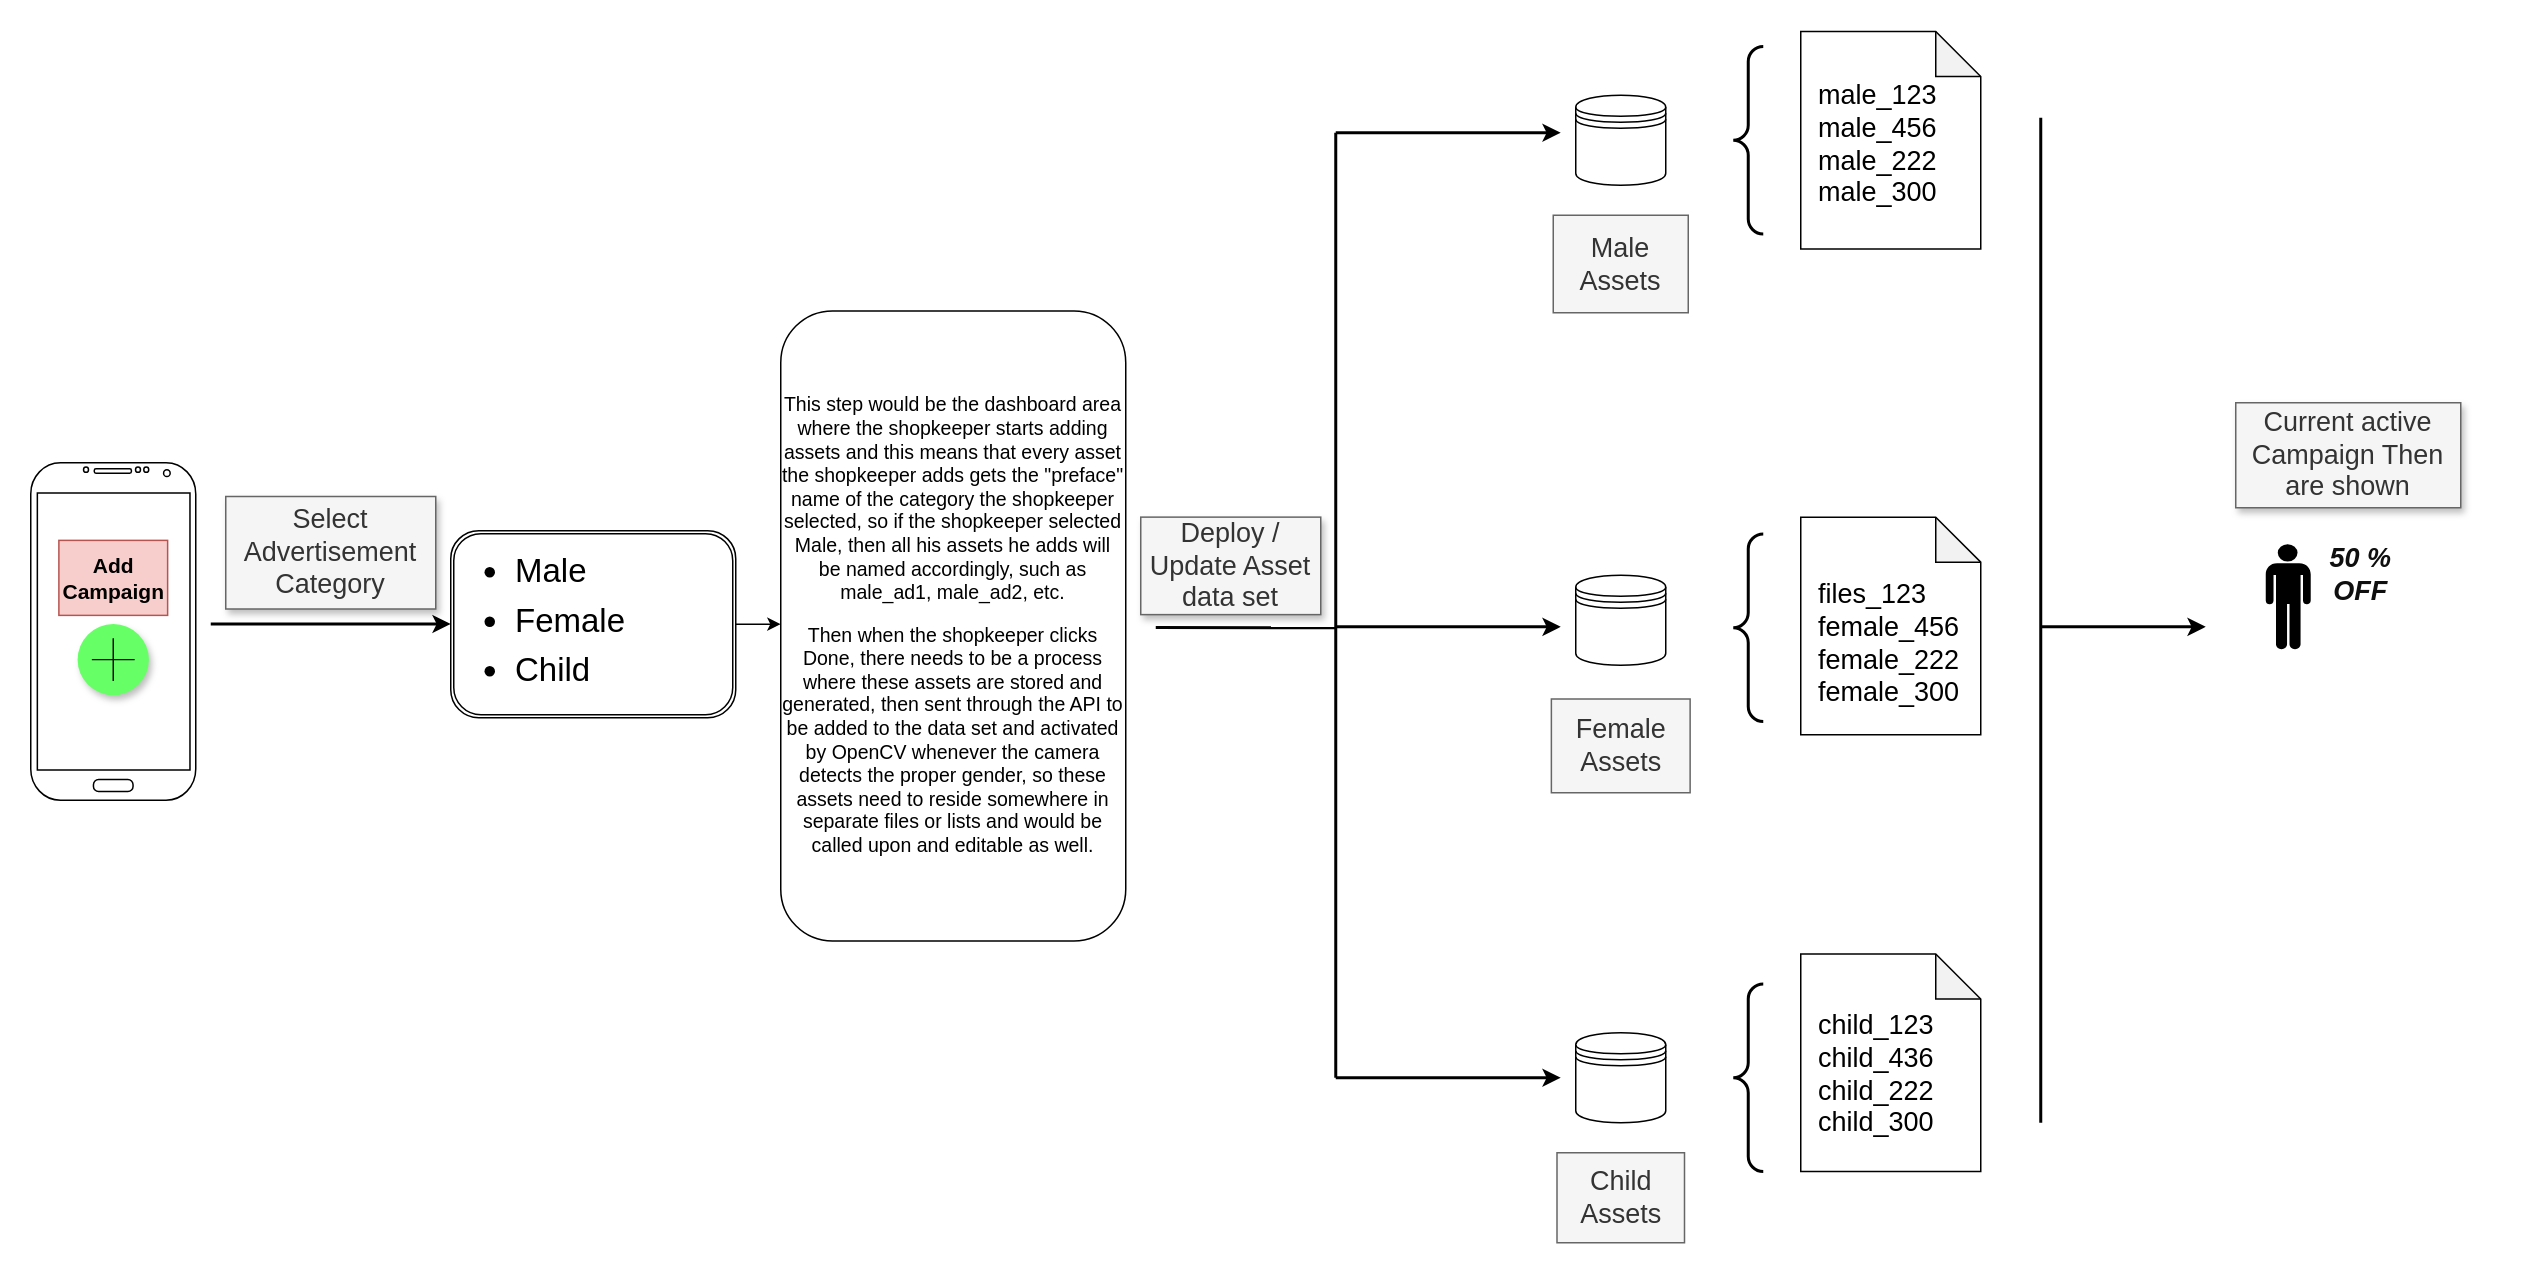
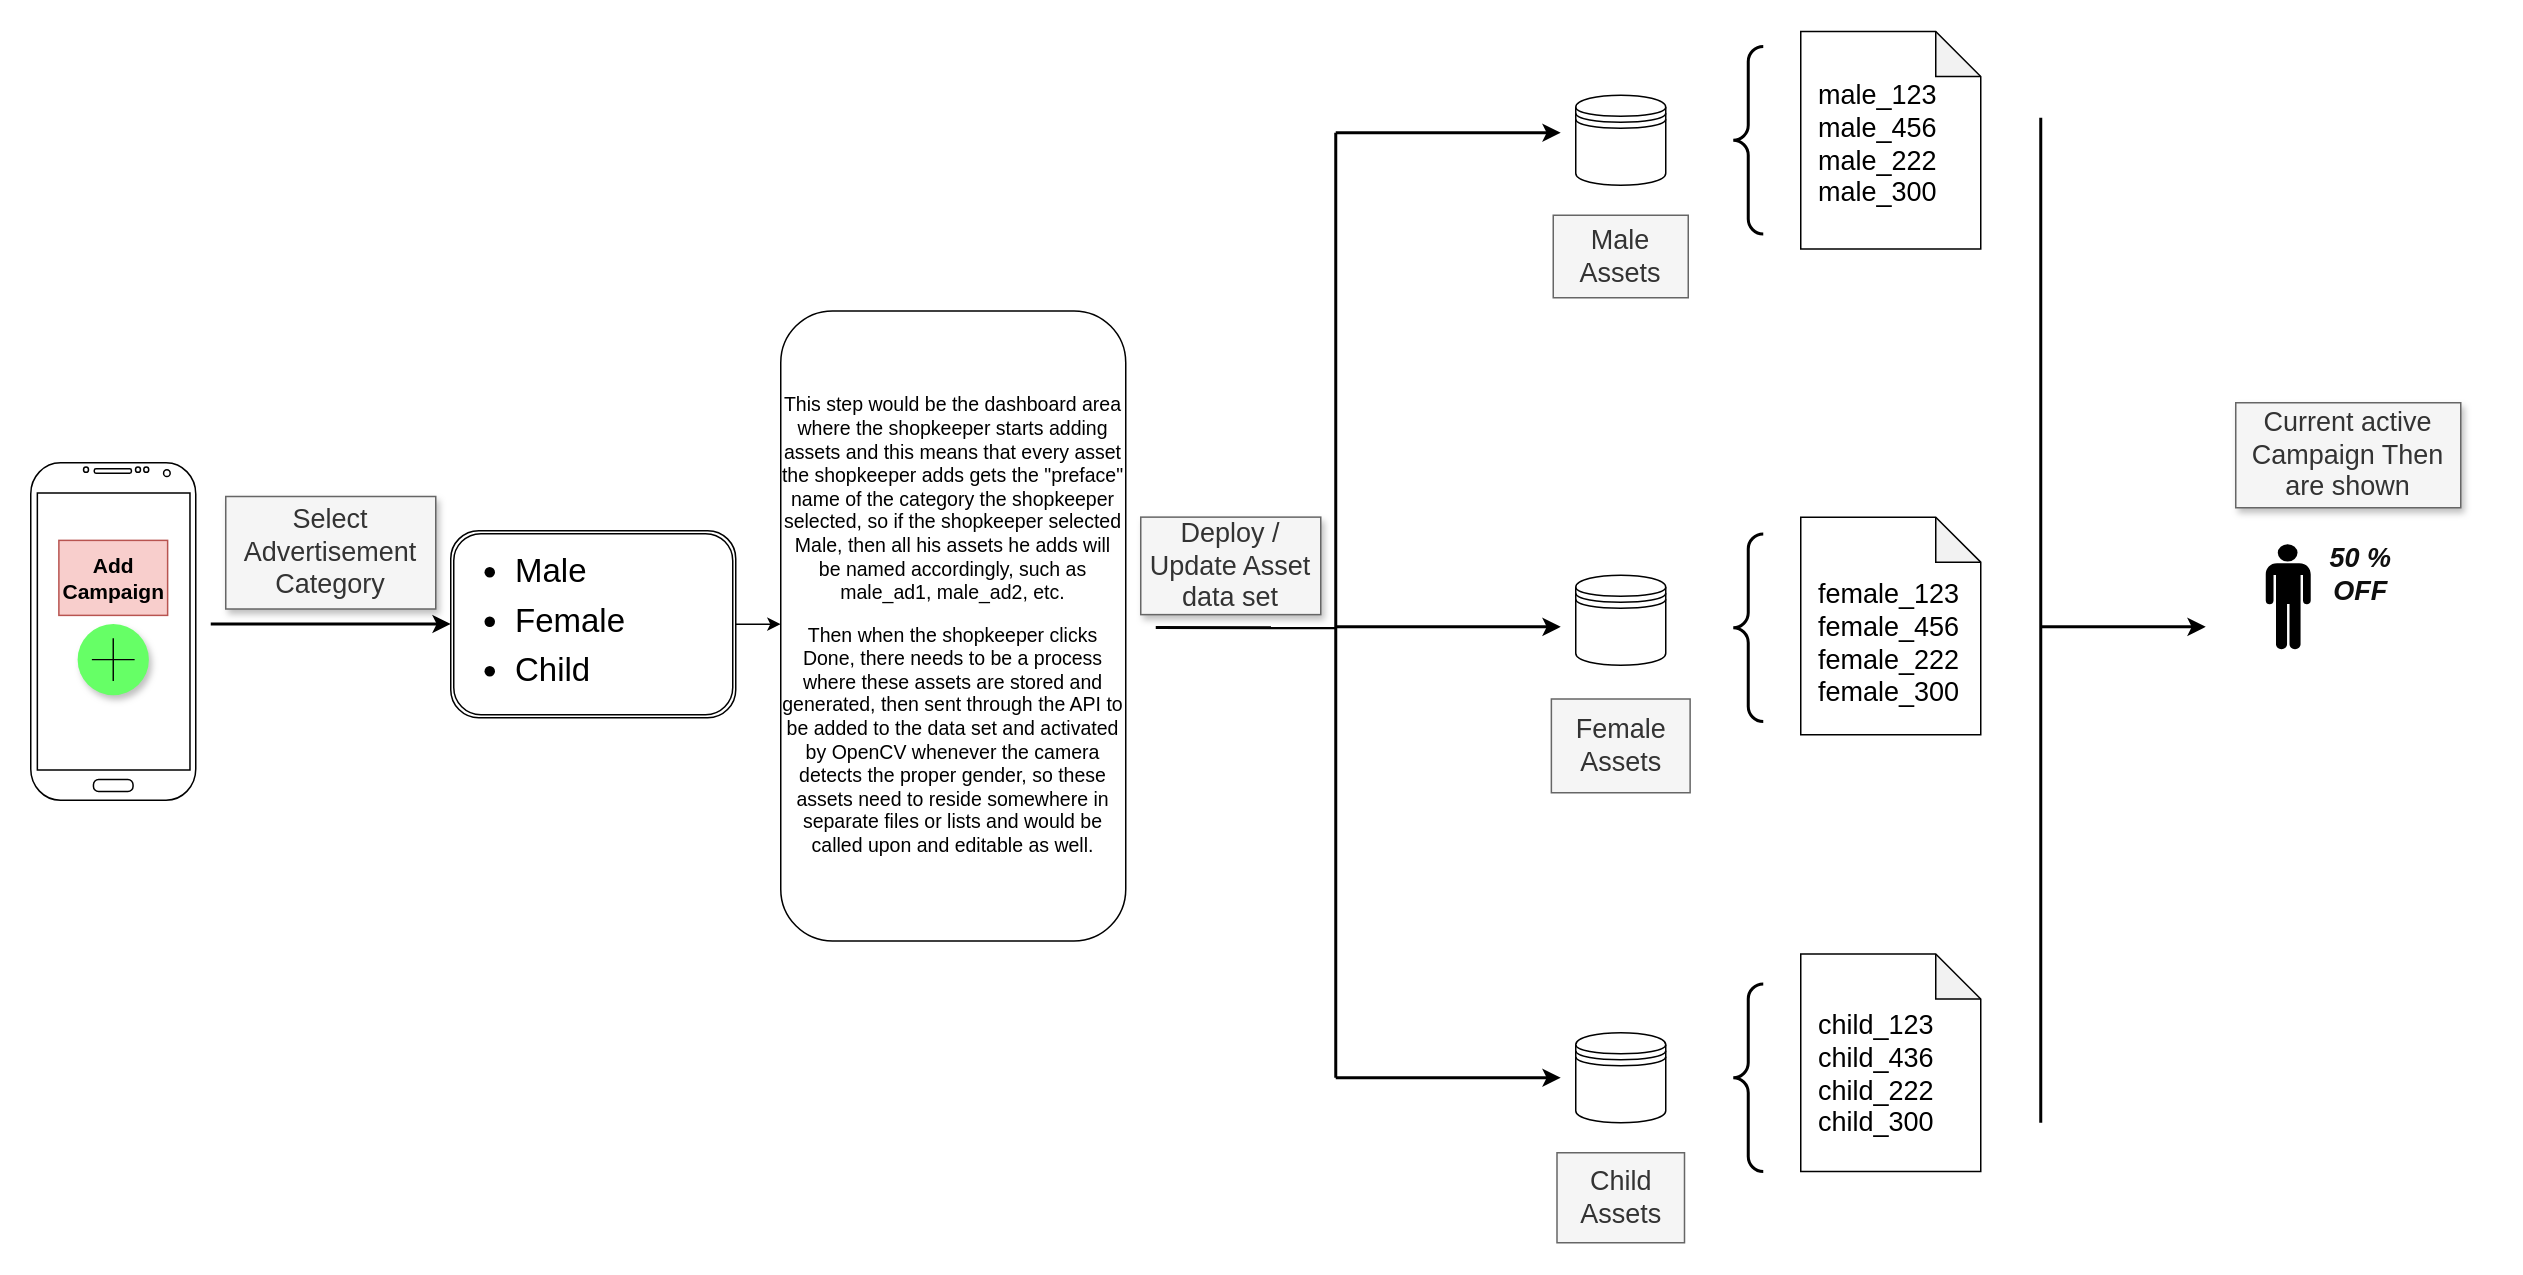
node "Male Assets": size 135x98 -> 135x83
node "files_123 female_456 female_222 female_300": label "files_123 female_456 female_222 female_300" -> "female_123 female_456 female_222 female_300"
